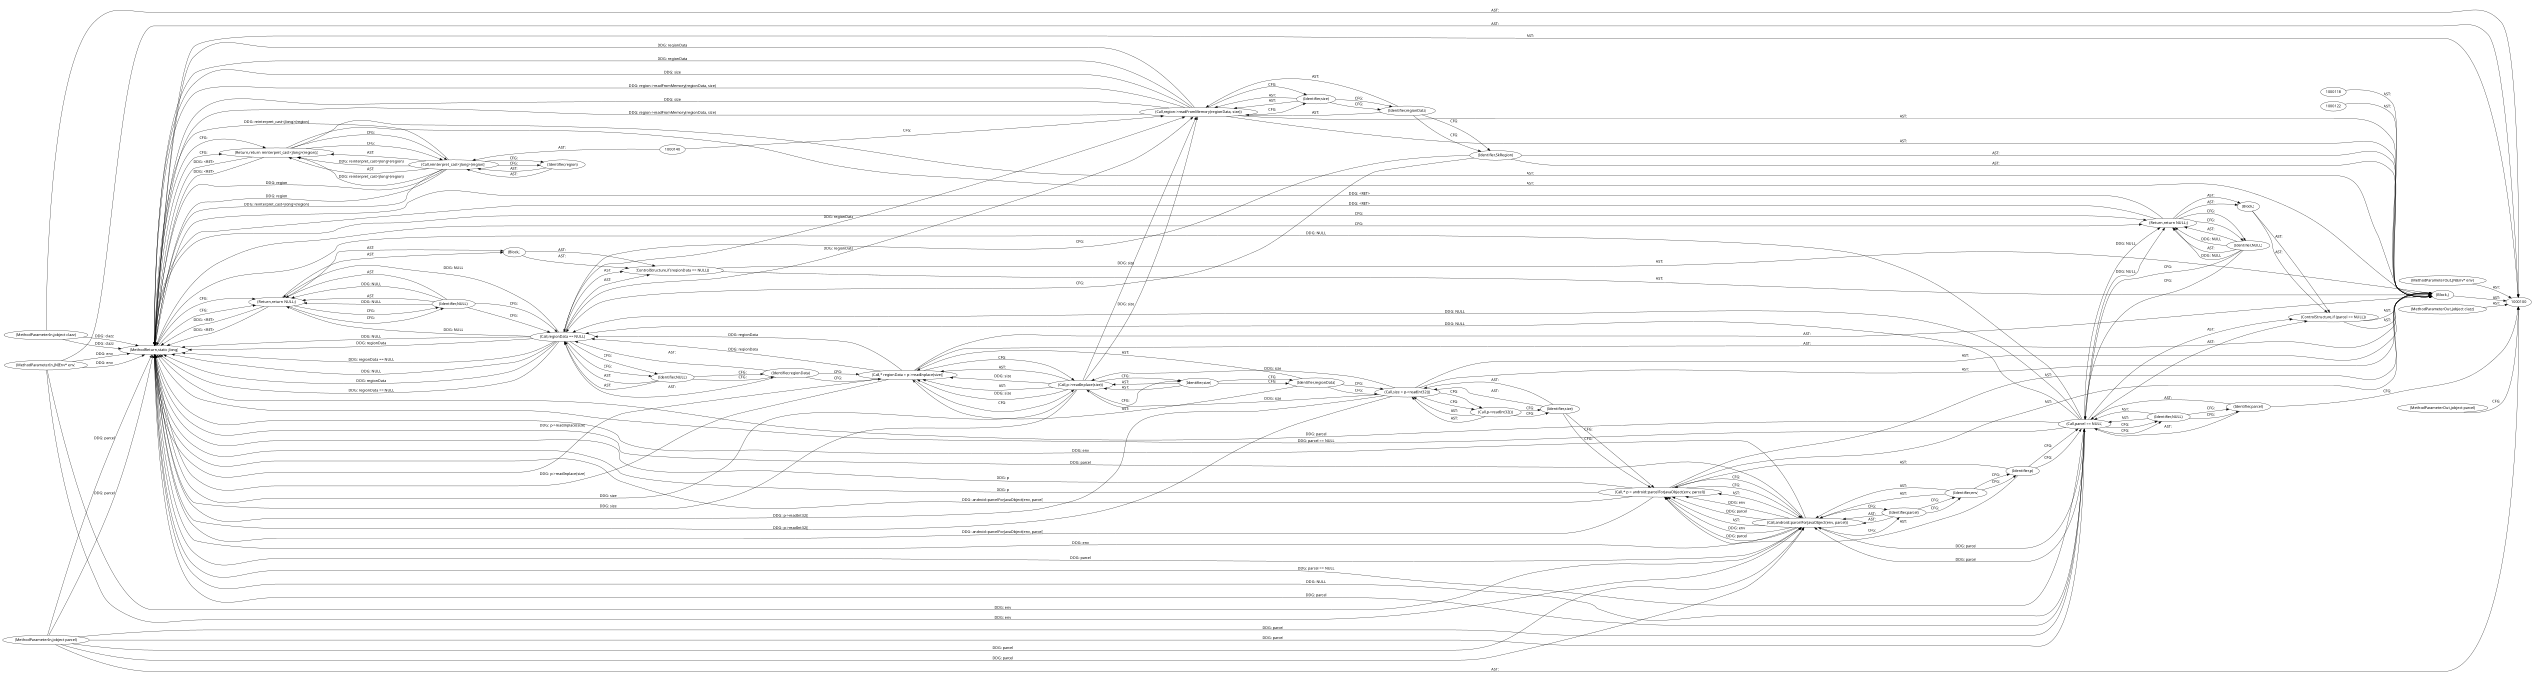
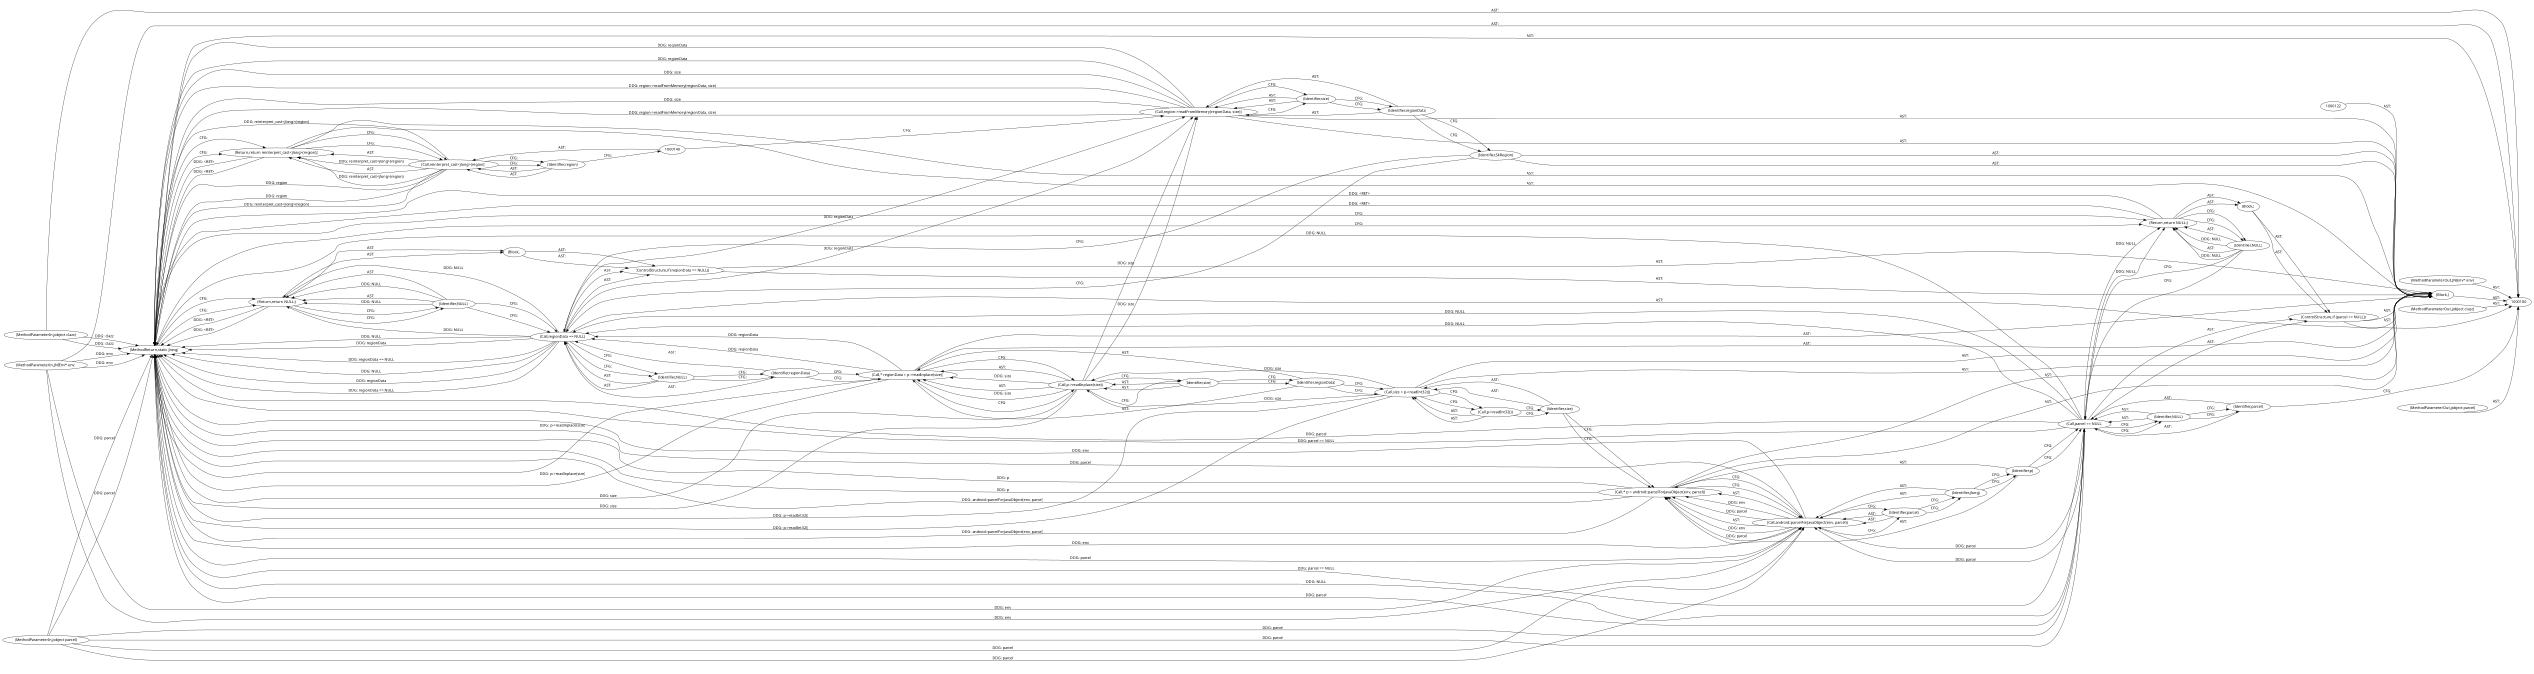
node "1000118": removed
edge "(Identifier,region)" -> "1000140": added, label "CFG:"
edge "(MethodParameterOut,jobject parcel)" -> "1000100": label "CFG: " -> "AST: "
node "(Identifier,env)": label "(Identifier,env)" -> "(Identifier,jlong)"
edge "(MethodParameterIn,jobject parcel)" -> "1000100": now "(Call,regionData == NULL)" -> "1000100"
